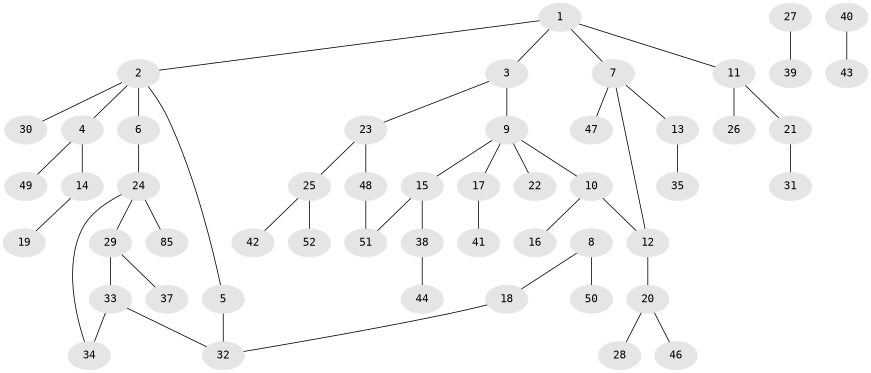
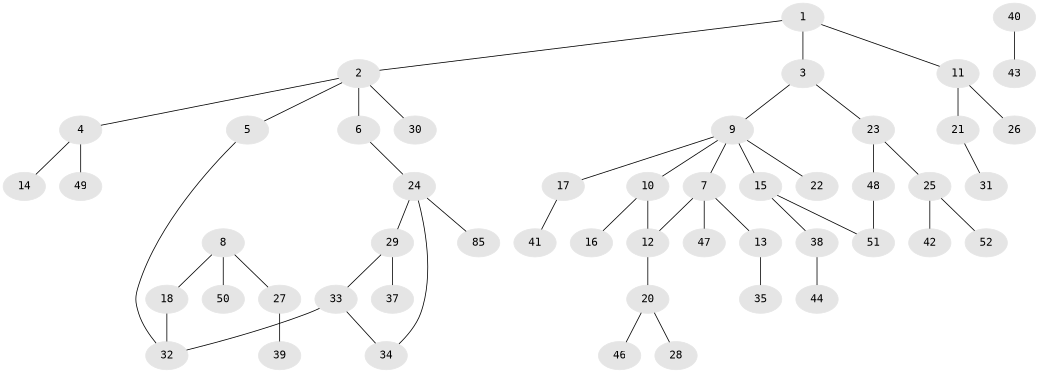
edge "1" -- "7": now "9" -- "7"
node "19": removed
edge "8" -- "27": added
